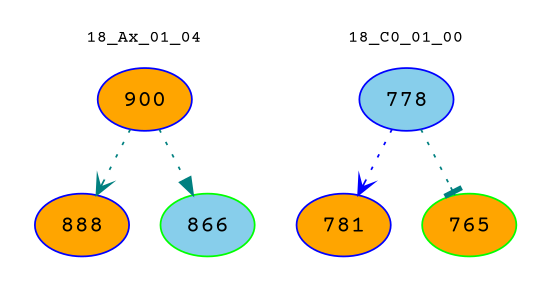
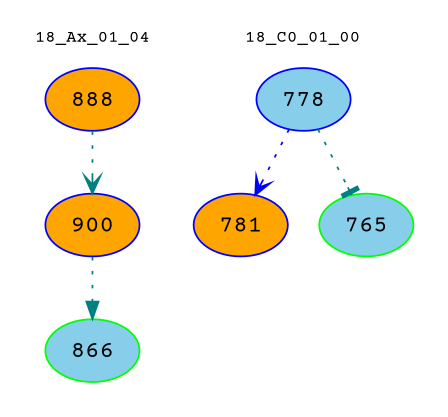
edge "900" -> "888": reversed
node "765": fillcolor orange -> skyblue
